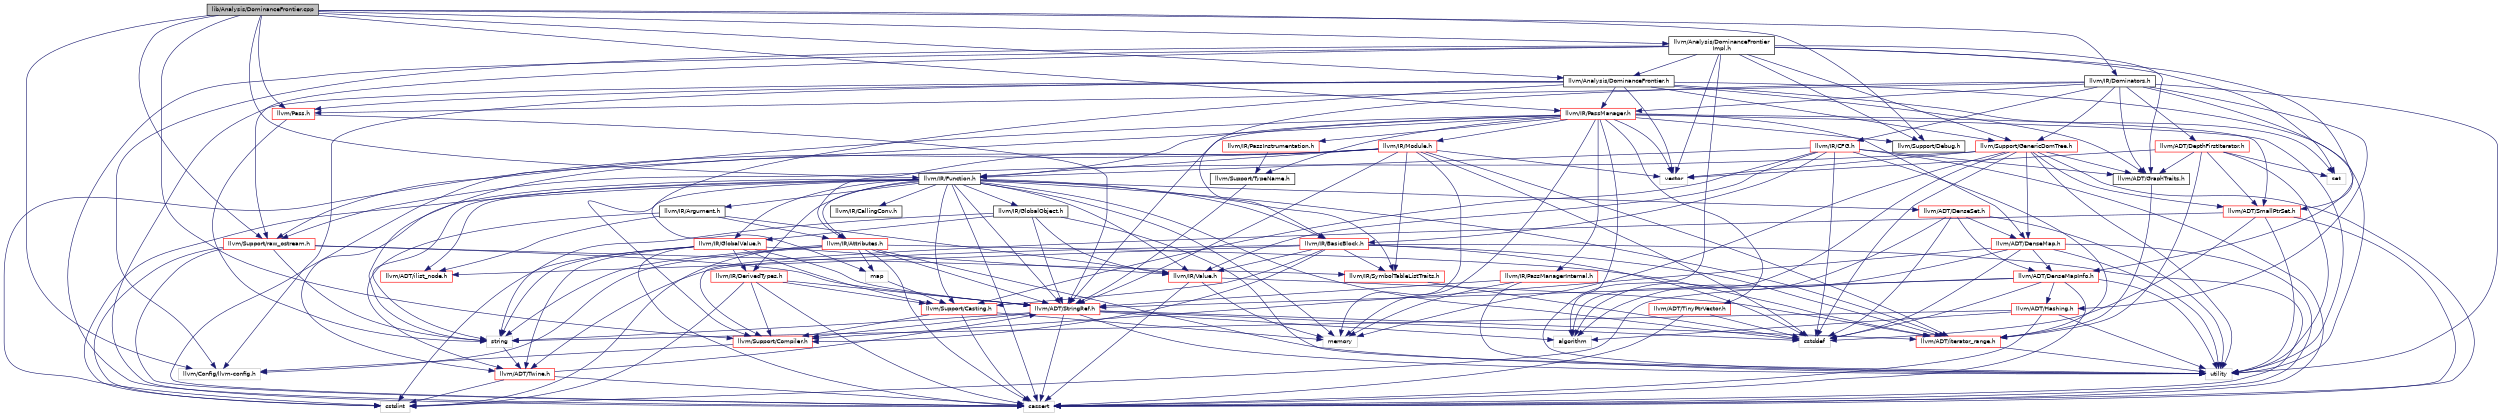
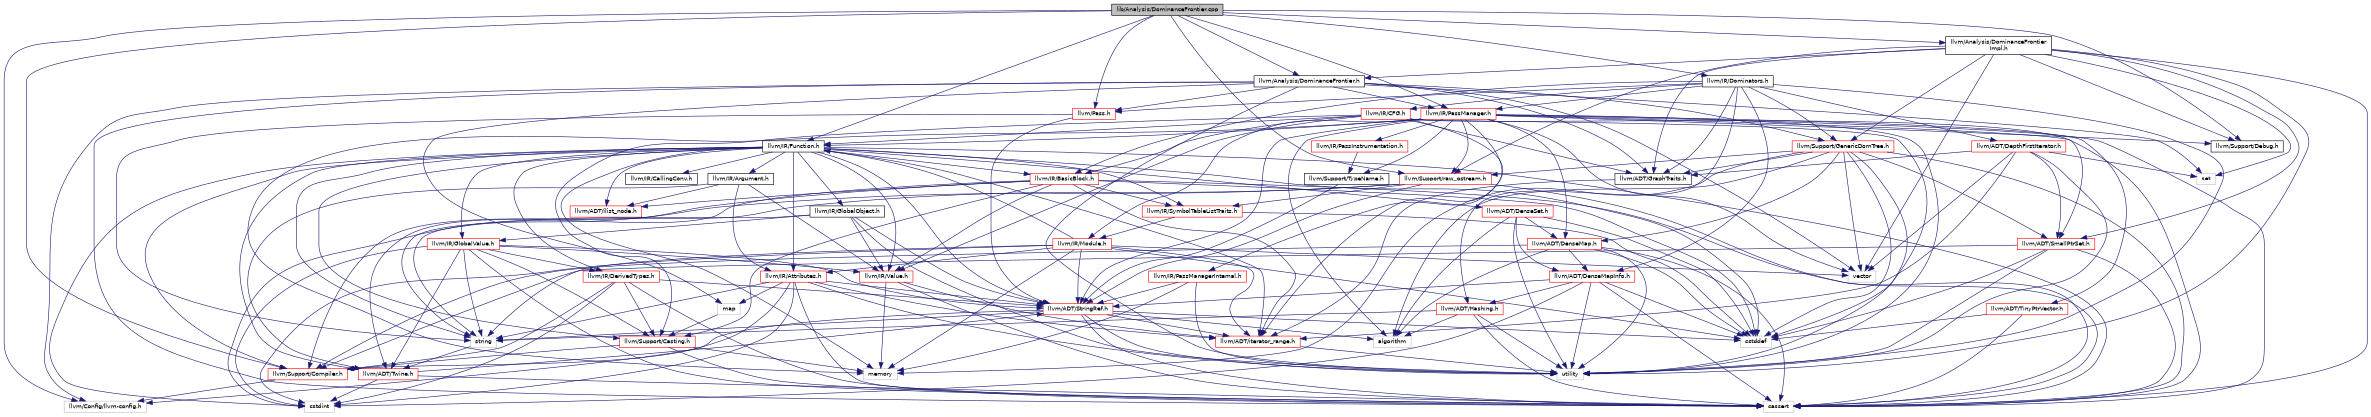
edge "llvm/Analysis/DominanceFrontier Impl.h" -> "llvm/Config/llvm-config.h": removed
edge "llvm/IR/Module.h" -> "llvm/IR/SymbolTableListTraits.h": reversed
